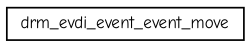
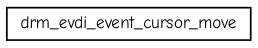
node "drm_evdi_event_event_move": label "drm_evdi_event_event_move" -> "drm_evdi_event_cursor_move"
